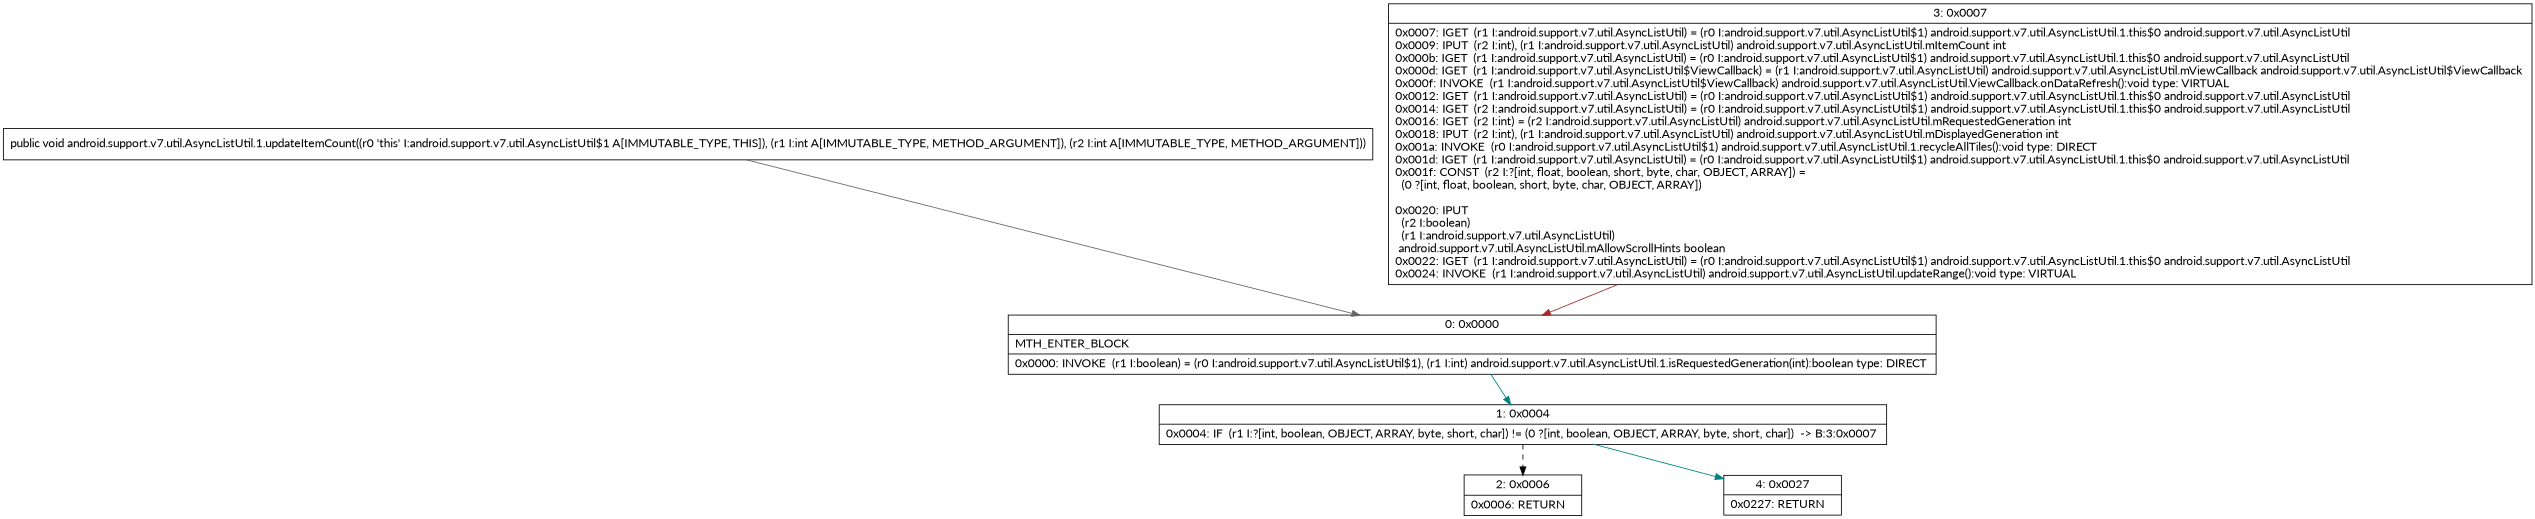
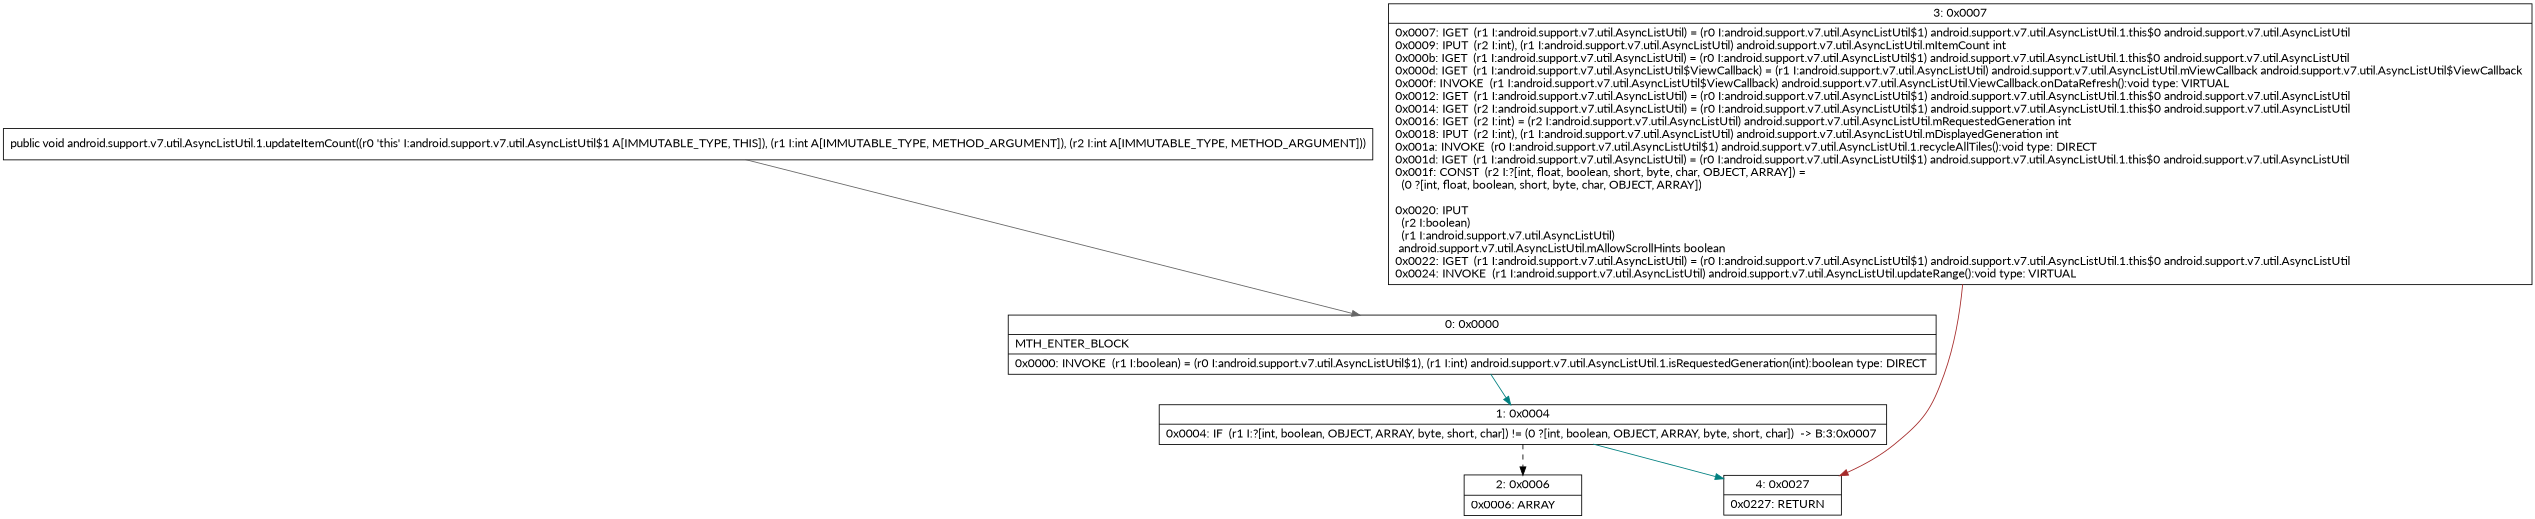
edge "3: 0x0007" -> "0: 0x0000": now "3: 0x0007" -> "4: 0x0027"
node "2: 0x0006": text "0x0006: RETURN" -> "0x0006: ARRAY"
